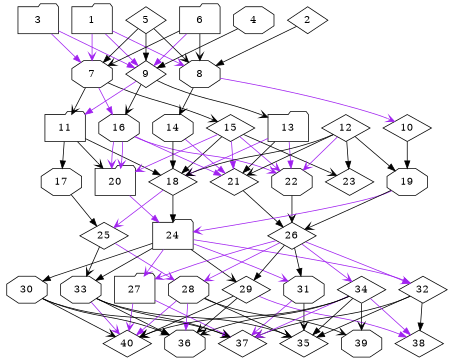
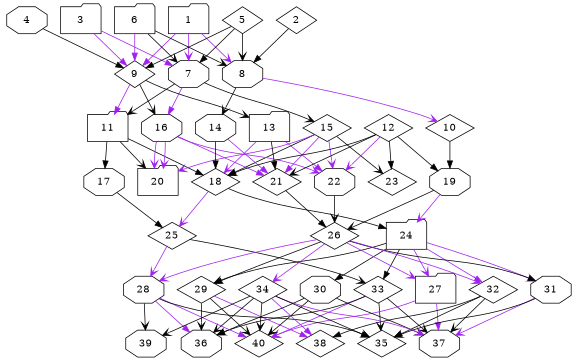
edge "20" -> "24": removed
node "33": shape octagon -> diamond
node "37": shape diamond -> octagon
